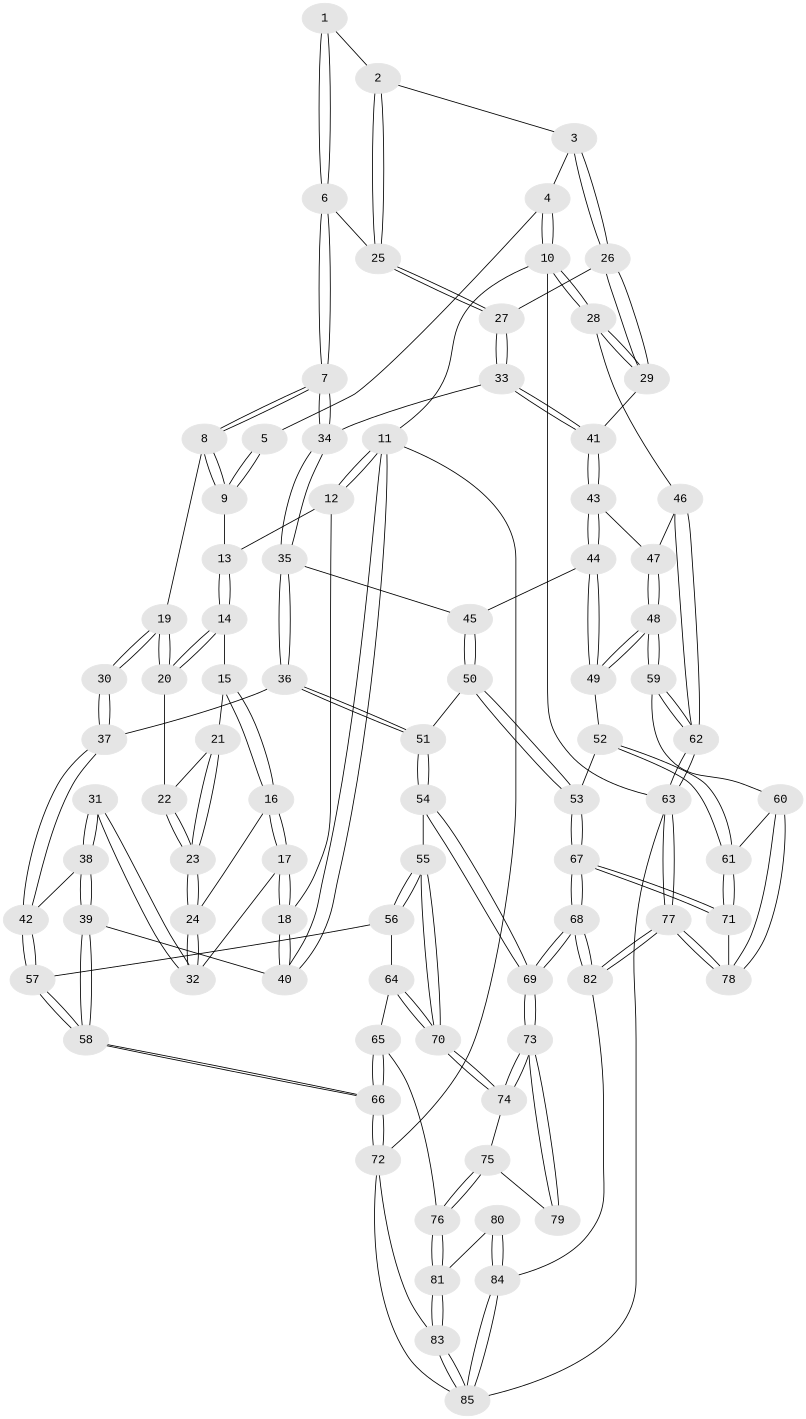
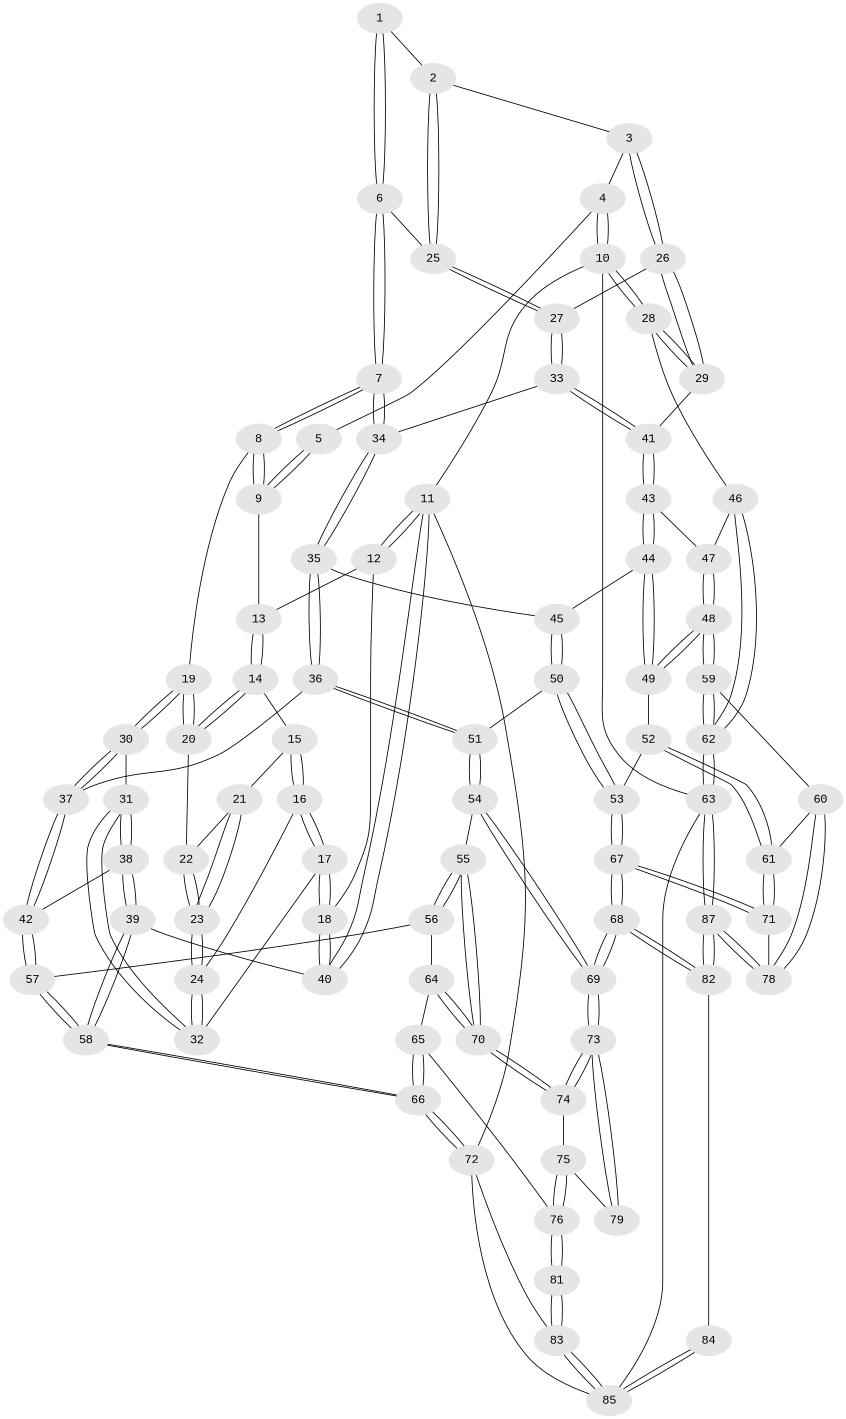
edge "30" -- "31": added
node "77": label "77" -> "87"
node "80": removed
